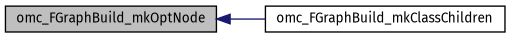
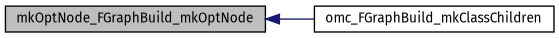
node "omc_FGraphBuild_mkOptNode": label "omc_FGraphBuild_mkOptNode" -> "mkOptNode_FGraphBuild_mkOptNode"
